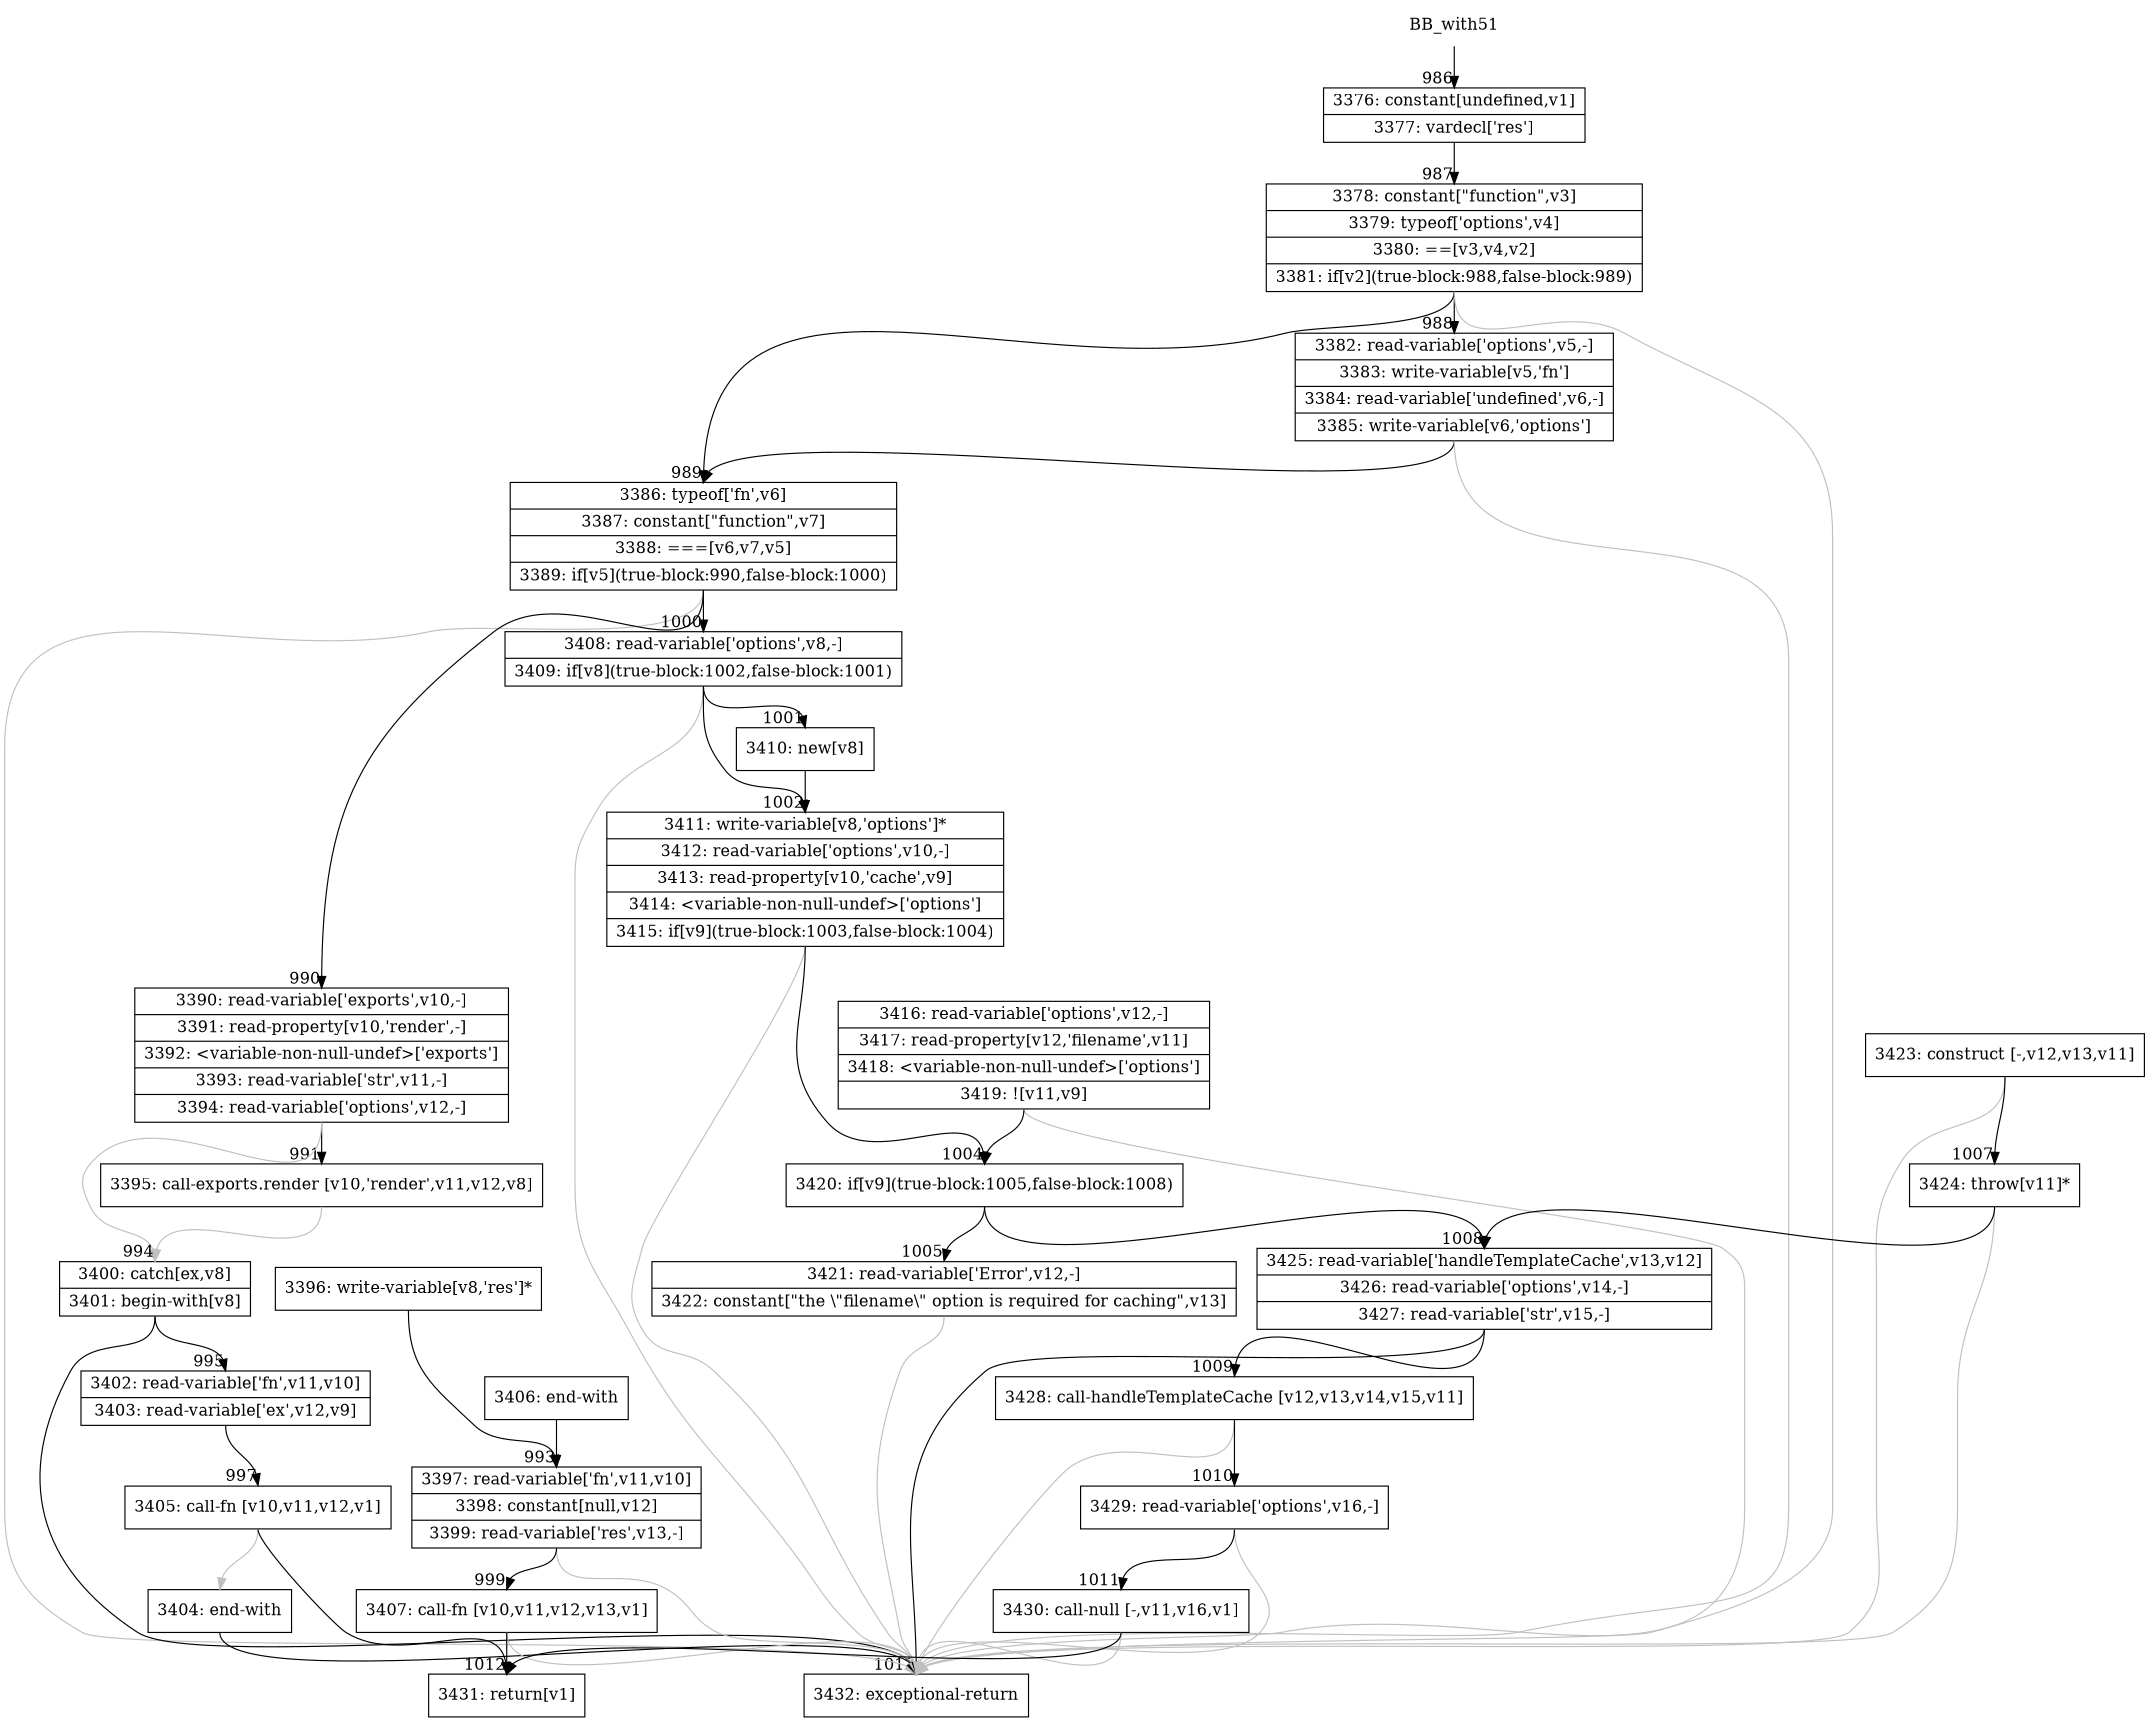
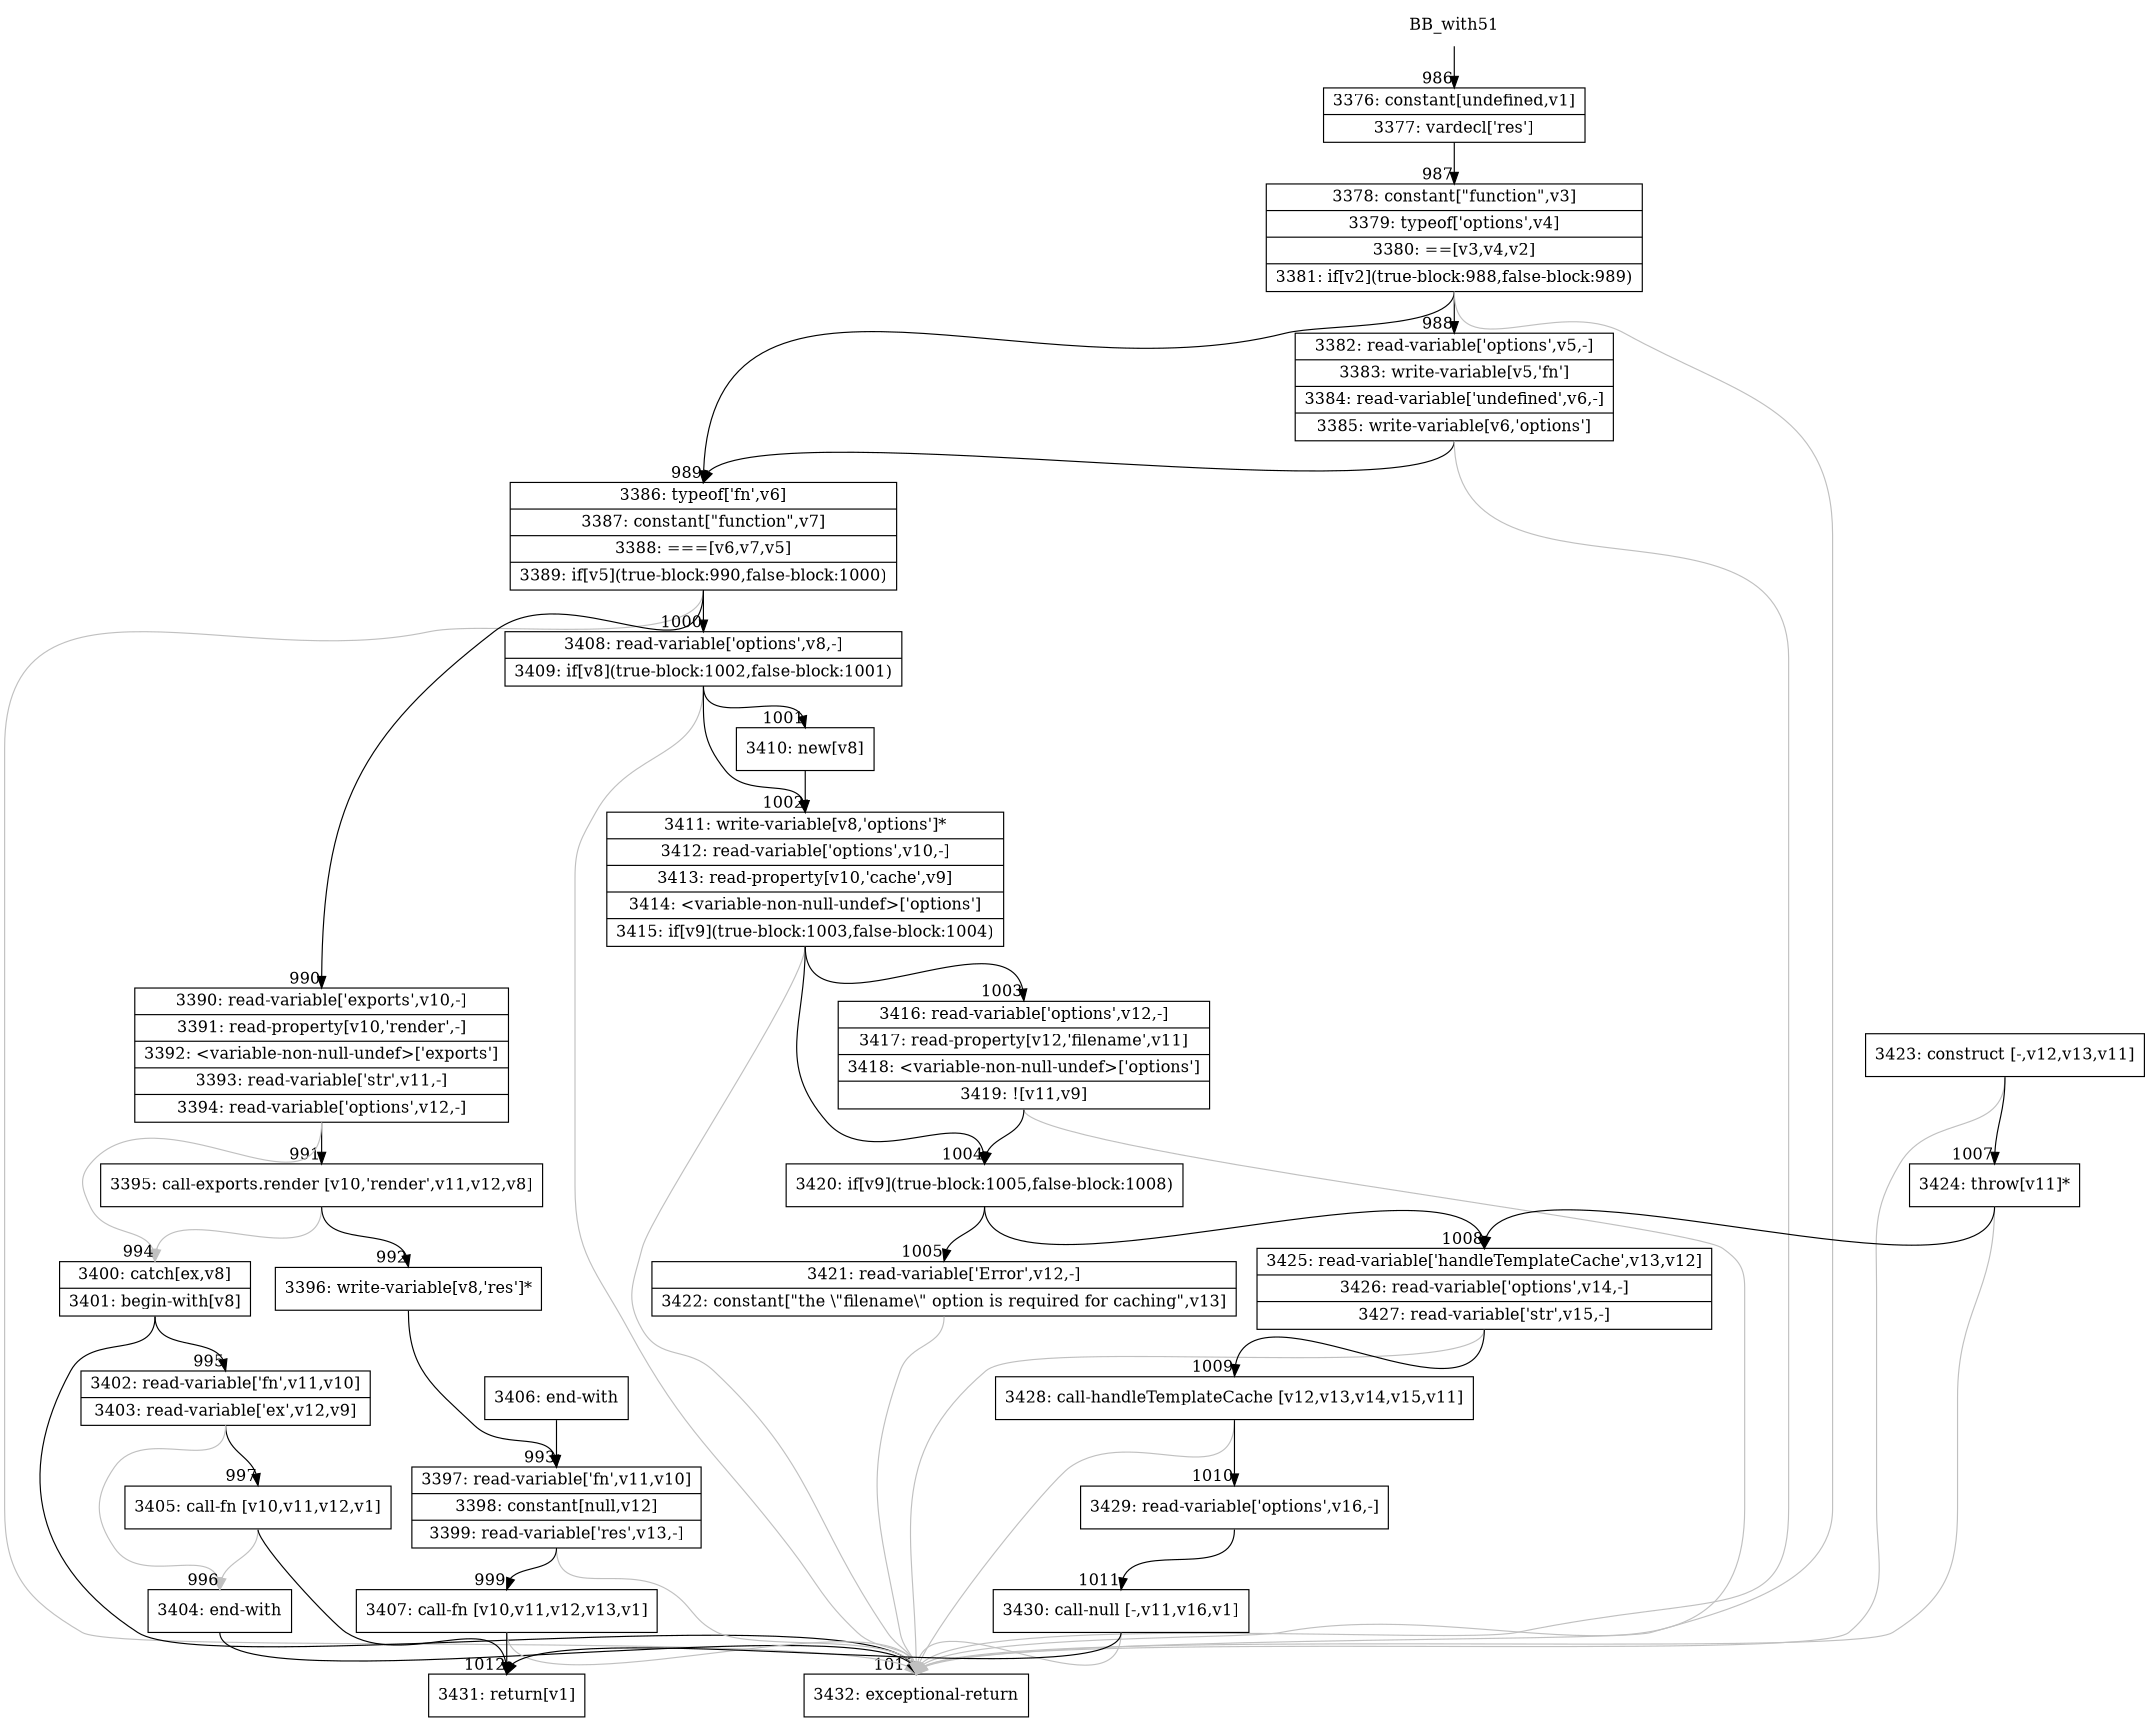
edge "3411: write-variable[v8,'options']*" -> "3416: read-variable['options',v12,-]": added
edge "3395: call-exports.render [v10,'render',v11,v12,v8]" -> "3396: write-variable[v8,'res']*": added
edge "3425: read-variable['handleTemplateCache',v13,v12]" -> "3432: exceptional-return": color black -> gray
edge "3402: read-variable['fn',v11,v10]" -> "3404: end-with": added
edge "3429: read-variable['options',v16,-]" -> "3432: exceptional-return": removed
